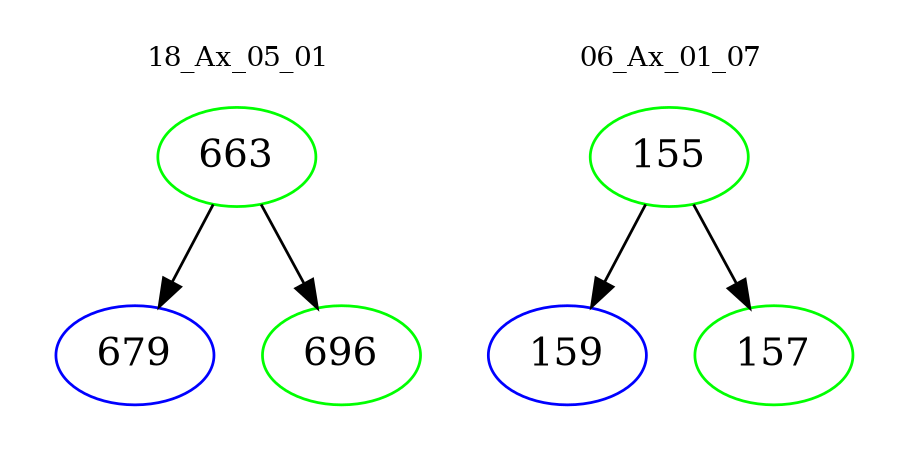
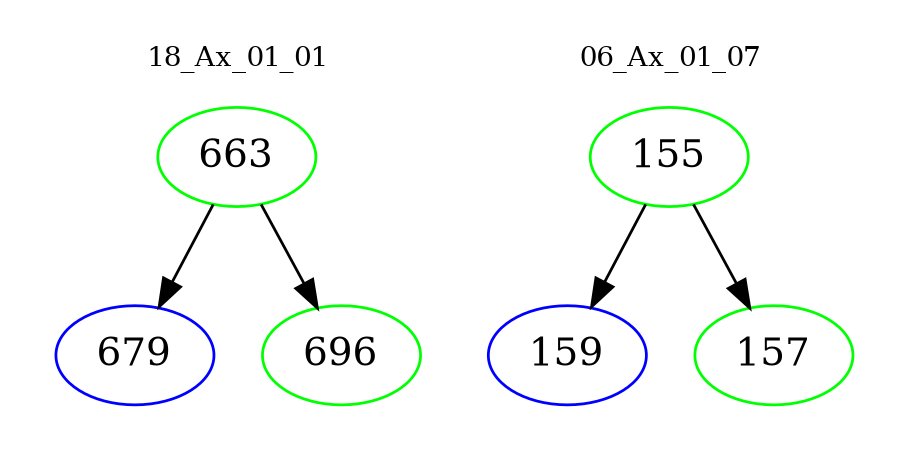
cluster "18_Ax_05_01": label "18_Ax_05_01" -> "18_Ax_01_01"
